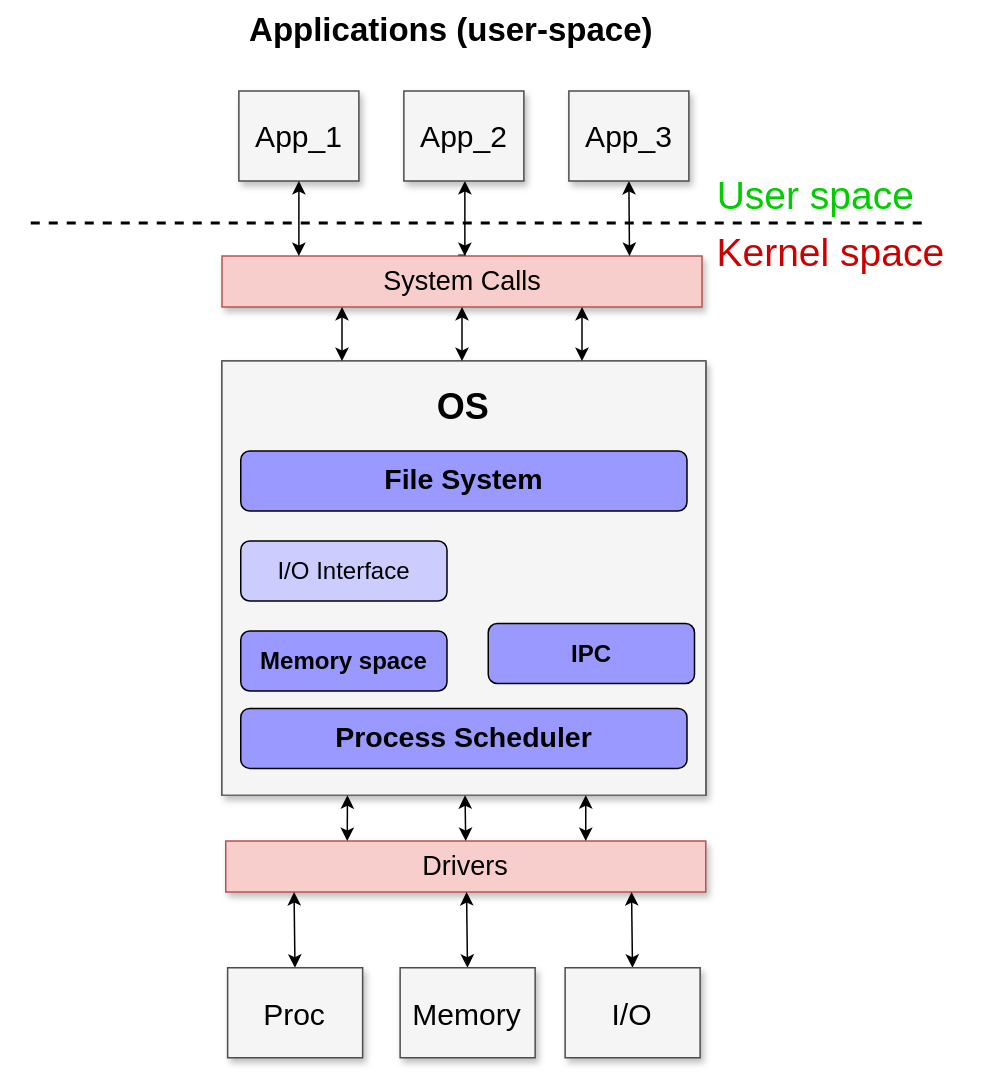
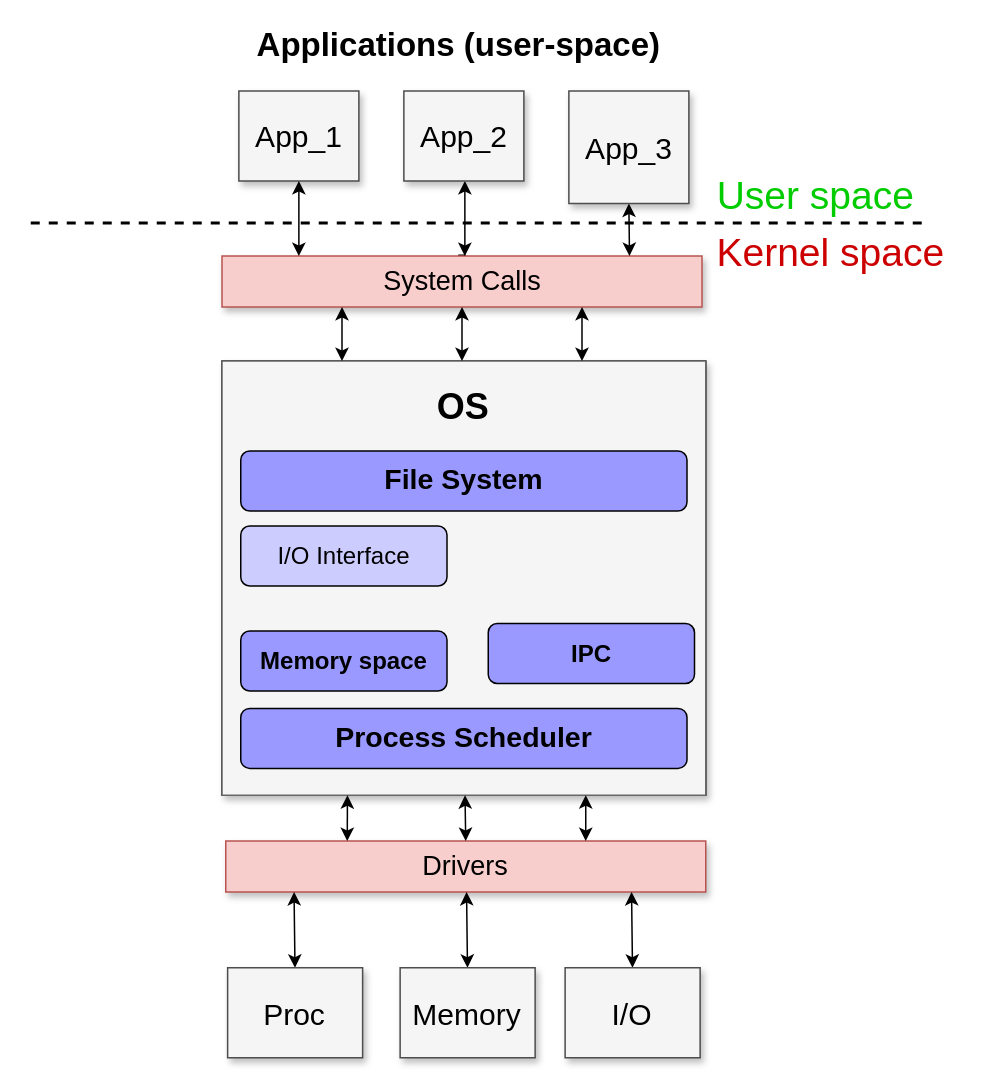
node "Applications (user-space)": moved (451, 31) -> (458, 46)
node "App_3": size 120x90 -> 120x113
node "I/O Interface": moved (344, 571) -> (344, 556)
